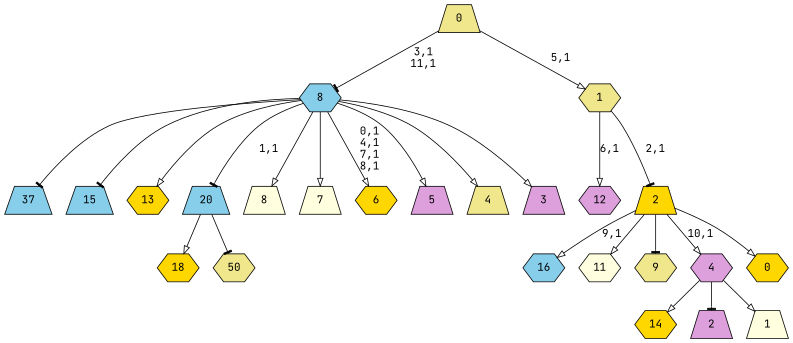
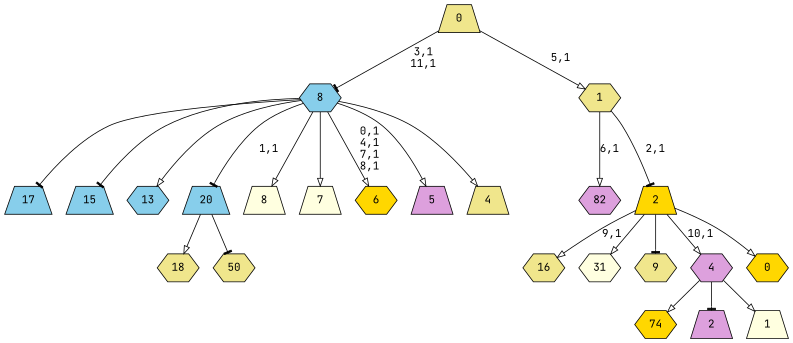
node "37": label "37" -> "17"
node "13": fillcolor gold -> skyblue
node "3": removed
node "12": label "12" -> "82"
node "18": fillcolor gold -> khaki
node "16": fillcolor skyblue -> khaki
node "11": label "11" -> "31"
node "14": label "14" -> "74"
